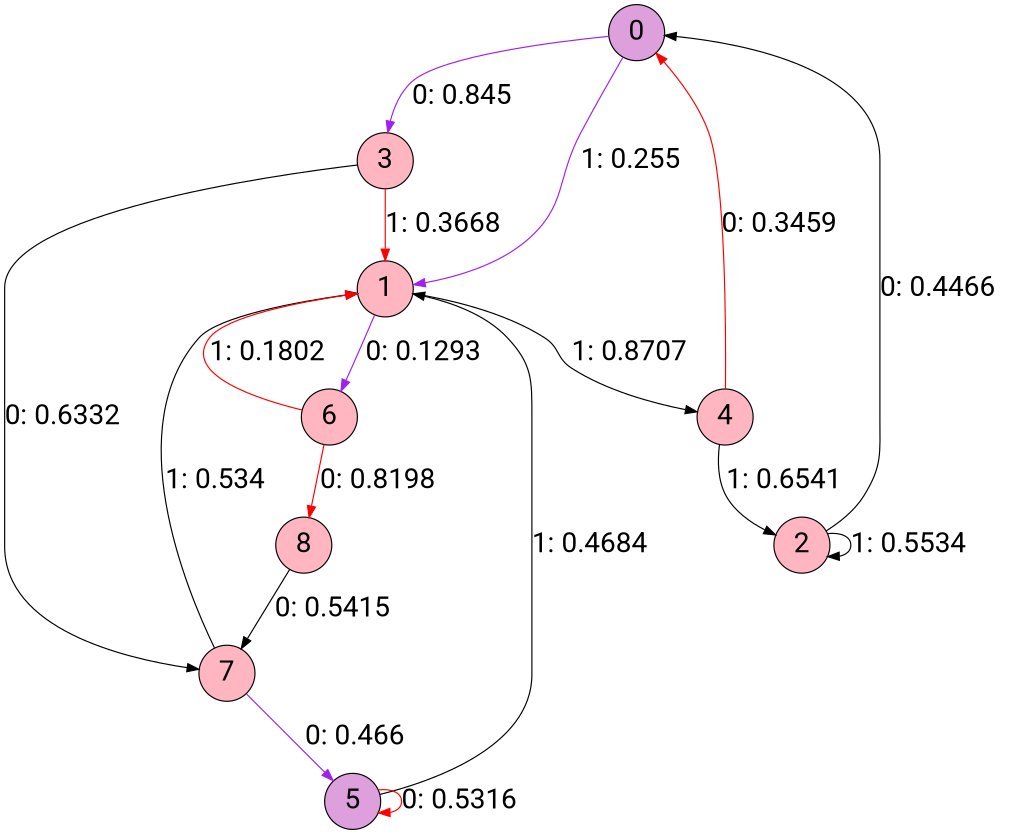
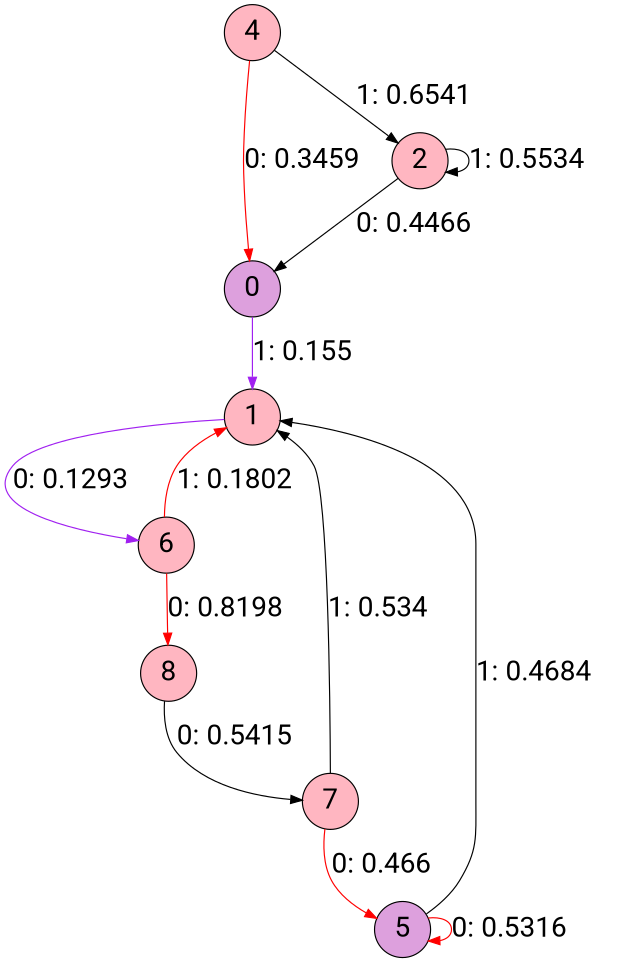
node "3": removed
edge "0" -> "1": label "1: 0.255    " -> "1: 0.155    "
edge "1" -> "4": removed, label "1: 0.8707"
edge "7" -> "5": color purple -> red
